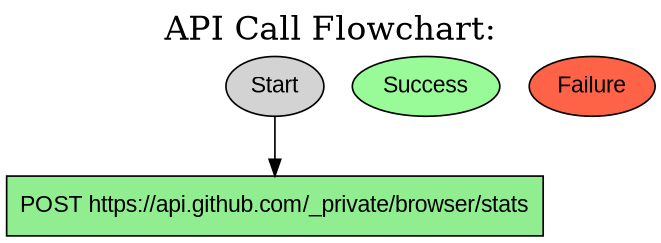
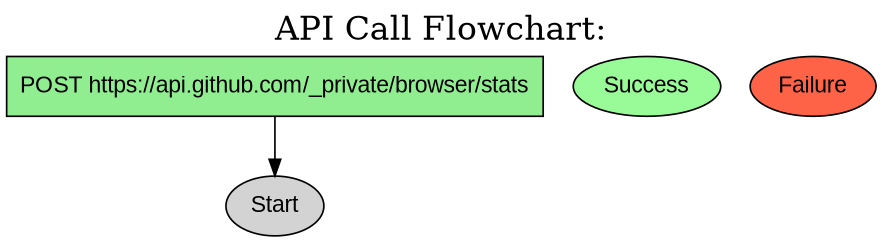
edge "Start" -> "POST https://api.github.com/_private/browser/stats": reversed
